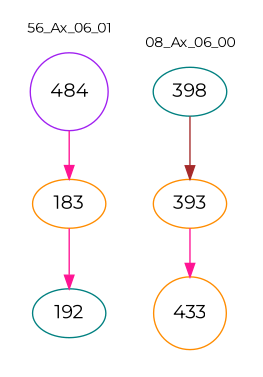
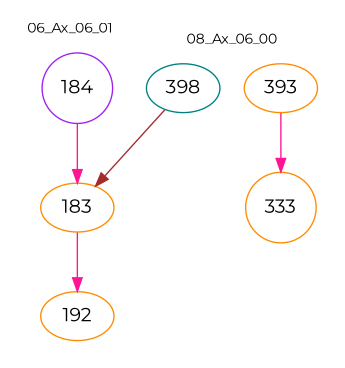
cluster "56_Ax_06_01": label "56_Ax_06_01" -> "06_Ax_06_01"
node "484": label "484" -> "184"
edge "398" -> "393": now "398" -> "183"
node "192": color teal -> darkorange
node "433": label "433" -> "333"
